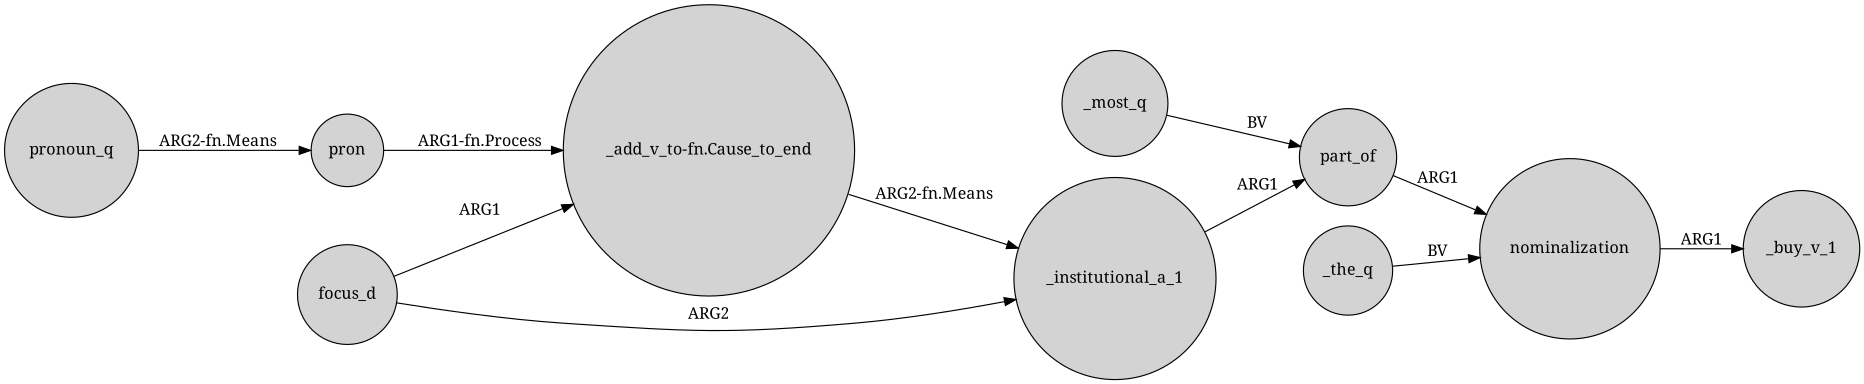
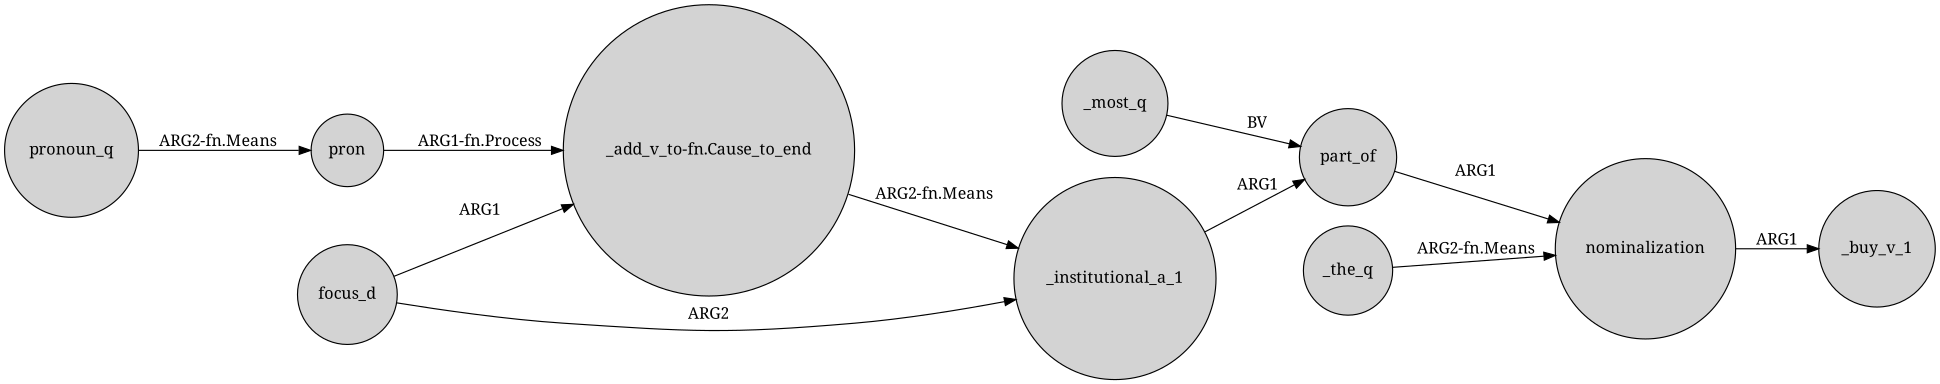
edge "_the_q" -> "nominalization": label "BV" -> "ARG2-fn.Means"
